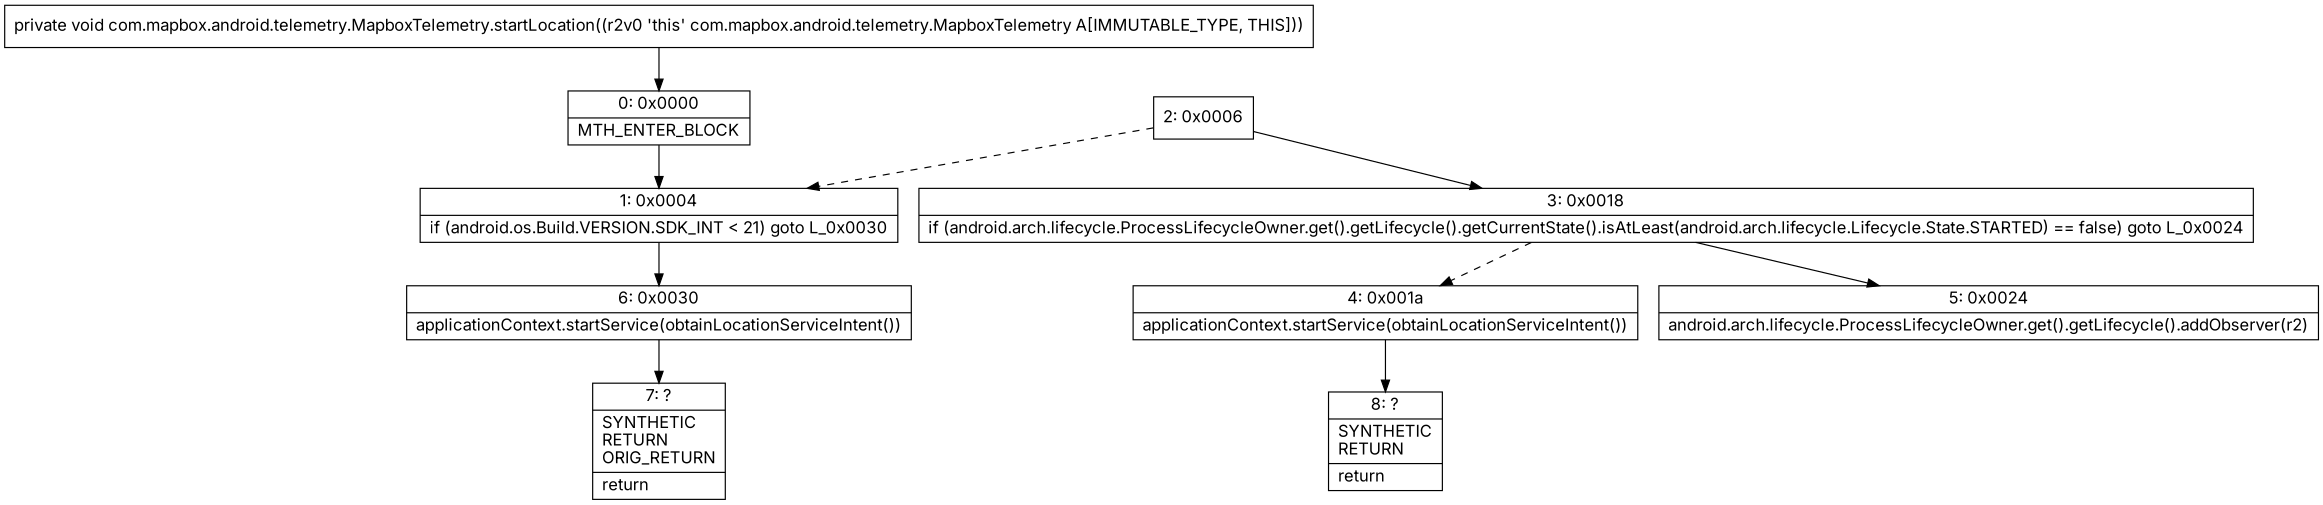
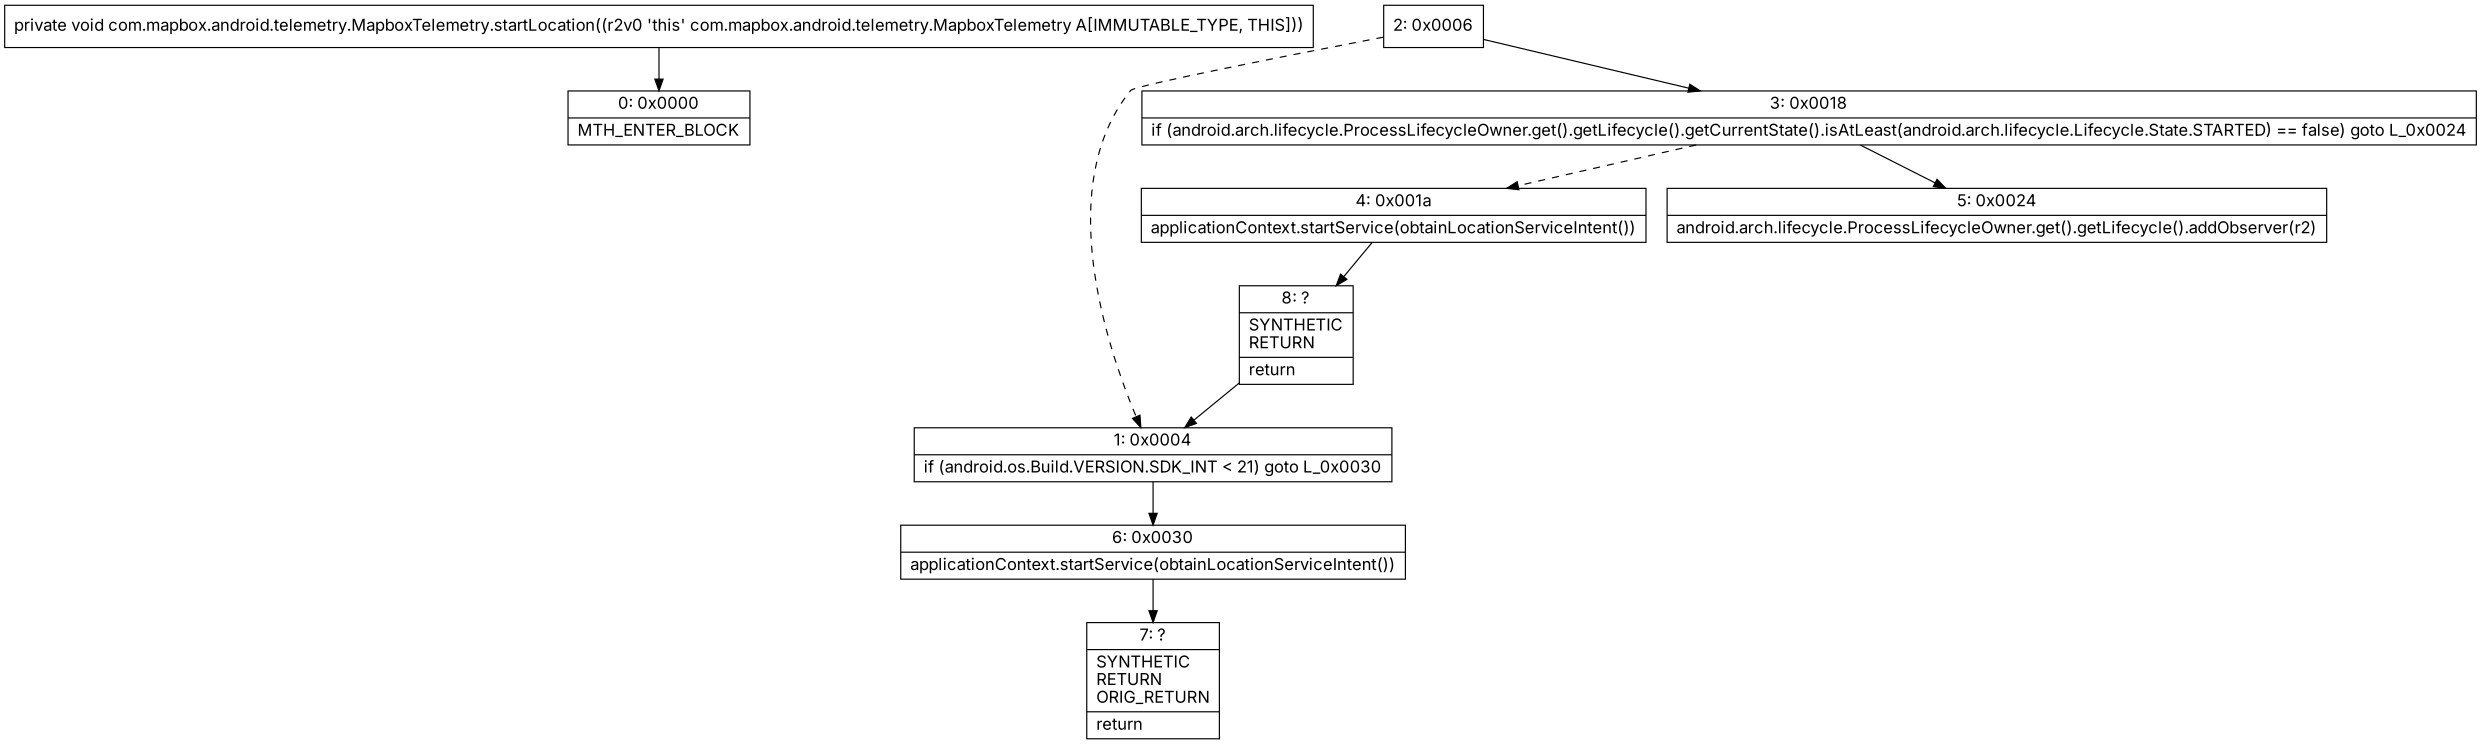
edge "0: 0x0000" -> "1: 0x0004": now "8: ?" -> "1: 0x0004"
